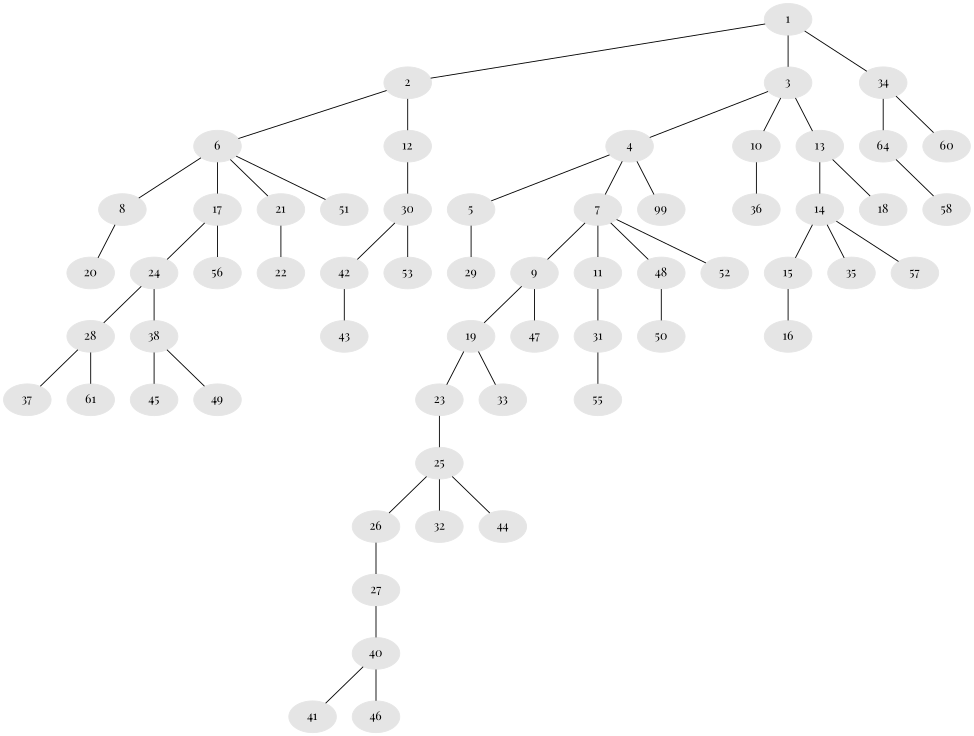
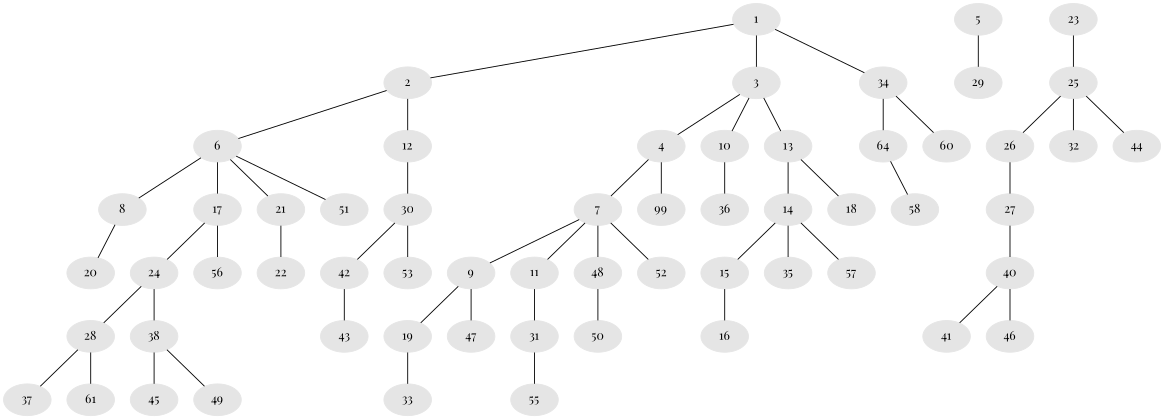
edge "4" -- "5": removed
edge "19" -- "23": removed
